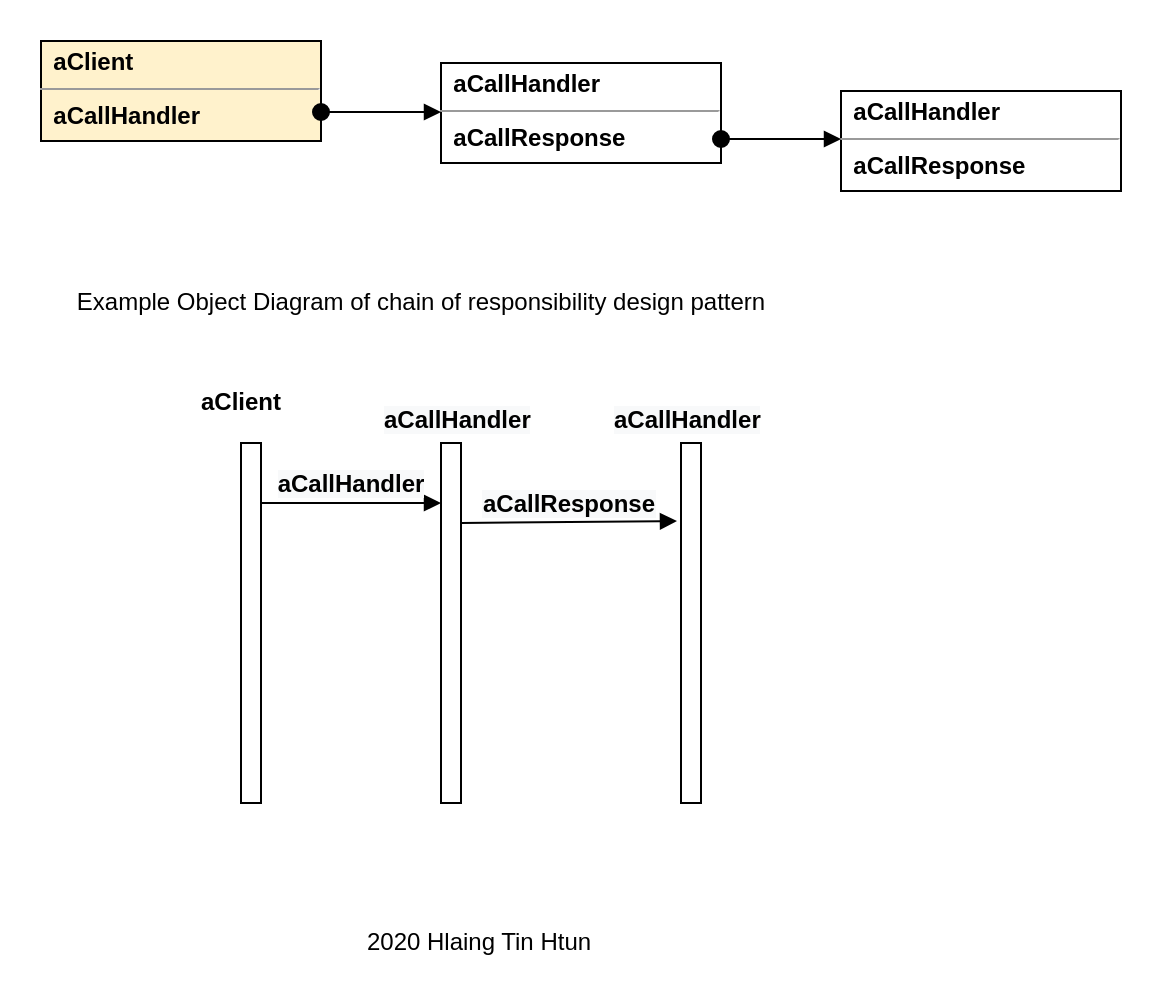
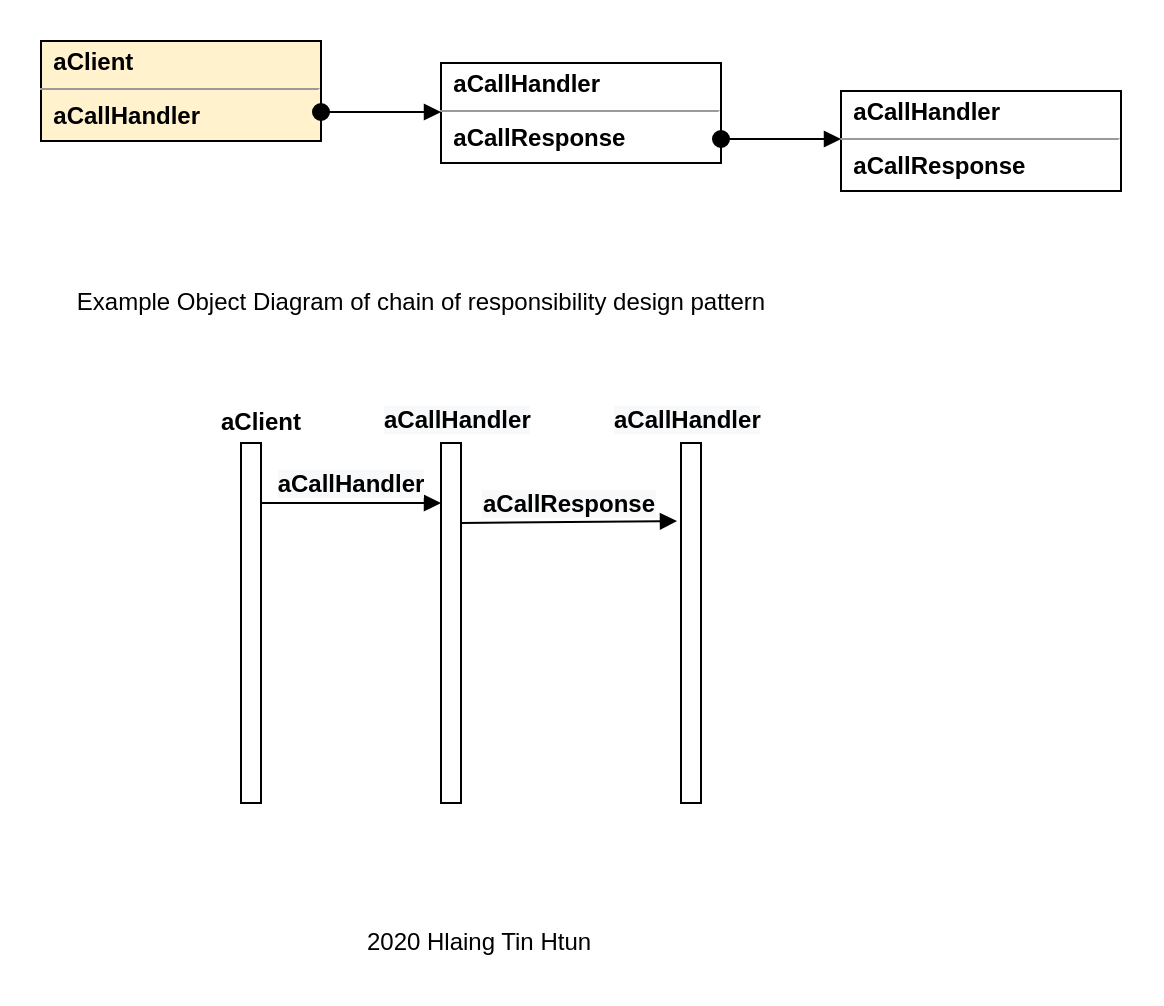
node "aClient": moved (241, 403) -> (261, 423)
